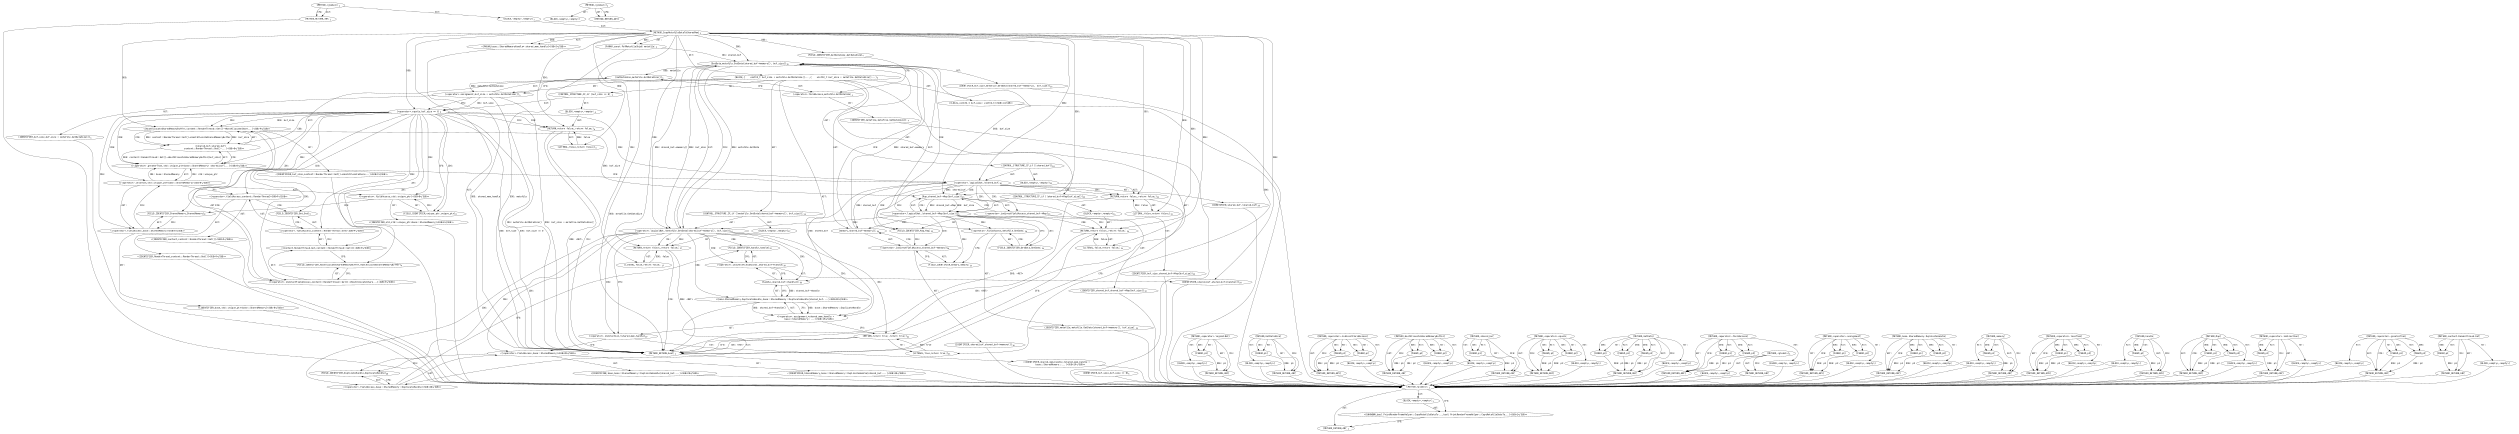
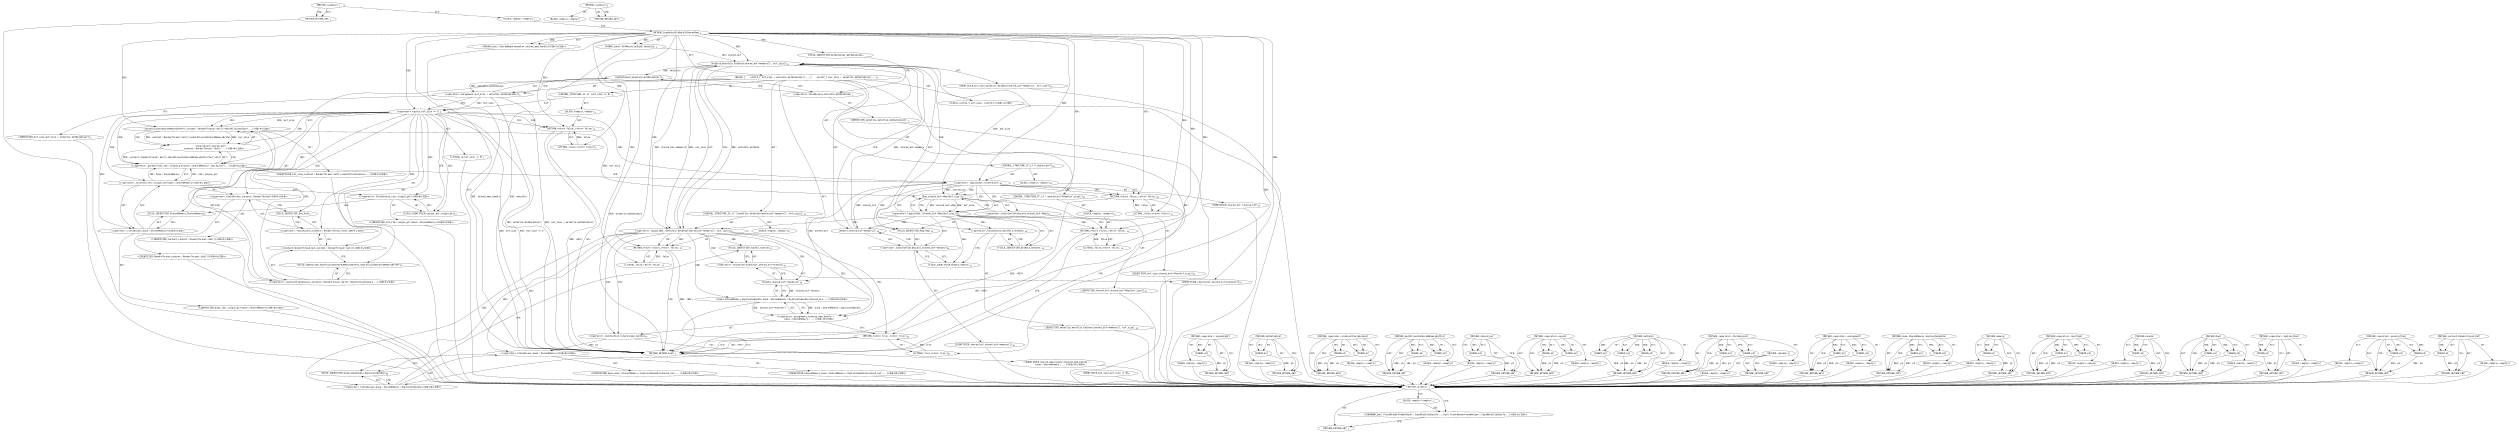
node "(LITERAL,0,buf_size == 0)": added
edge "(<operator>.indirection,*shared_mem_handle)" -> "<(<operator>.fieldAccess,base::SharedMemory)<SUB>20</SUB>>": label "CFG: " -> "DDG: p3"
